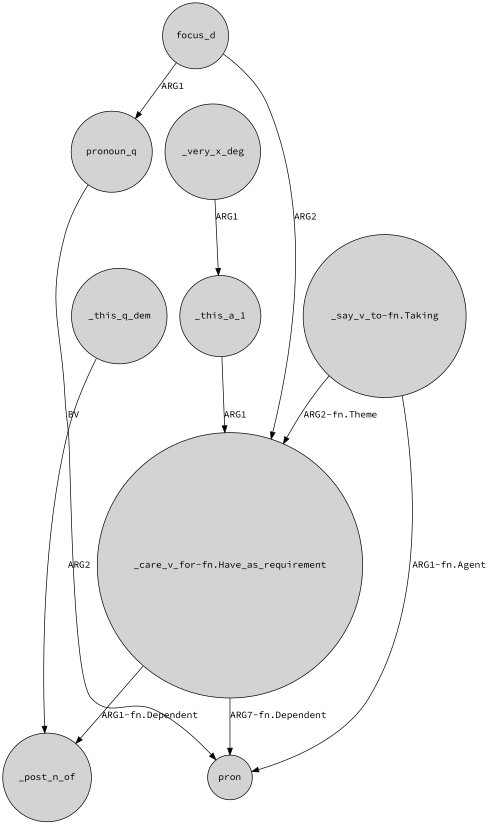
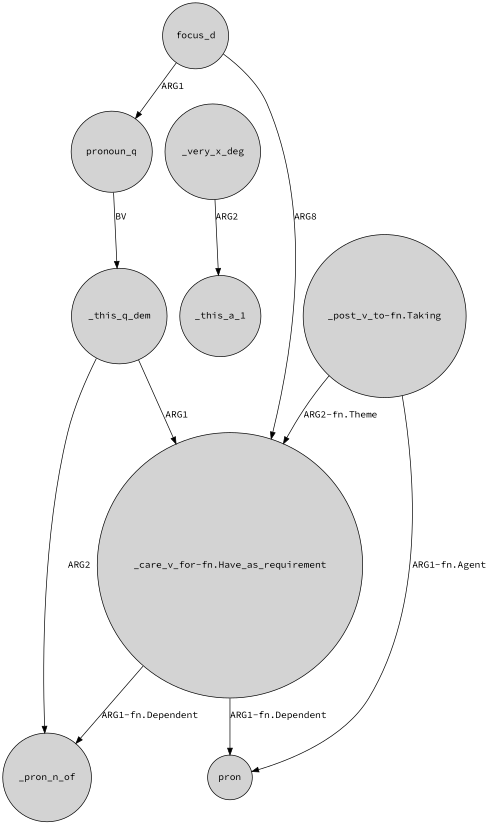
edge "_very_x_deg" -> "_this_a_1": label "ARG1" -> "ARG2"
edge "focus_d" -> "_care_v_for-fn.Have_as_requirement": label "ARG2" -> "ARG8"
node "_say_v_to-fn.Taking": label "_say_v_to-fn.Taking" -> "_post_v_to-fn.Taking"
edge "_this_a_1" -> "_care_v_for-fn.Have_as_requirement": now "_this_q_dem" -> "_care_v_for-fn.Have_as_requirement"
edge "pronoun_q" -> "pron": now "pronoun_q" -> "_this_q_dem"
edge "_care_v_for-fn.Have_as_requirement" -> "pron": label "ARG7-fn.Dependent" -> "ARG1-fn.Dependent"
node "_post_n_of": label "_post_n_of" -> "_pron_n_of"
